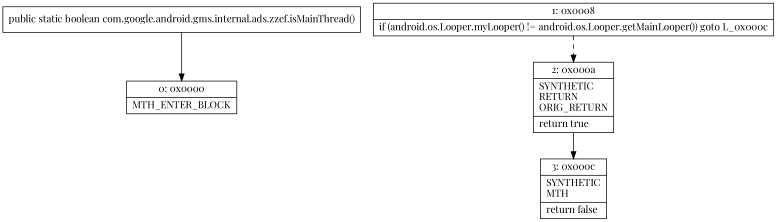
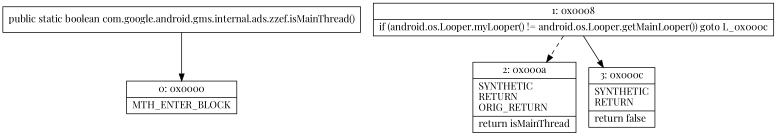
node "2: 0x000a": text "return true" -> "return isMainThread"
edge "2: 0x000a" -> "3: 0x000c": now "1: 0x0008" -> "3: 0x000c"
node "3: 0x000c": text "MTH" -> "RETURN"
